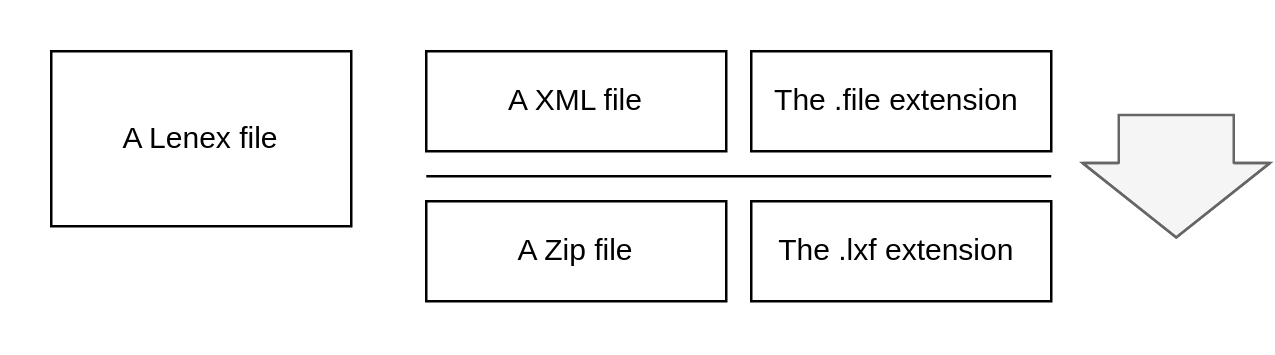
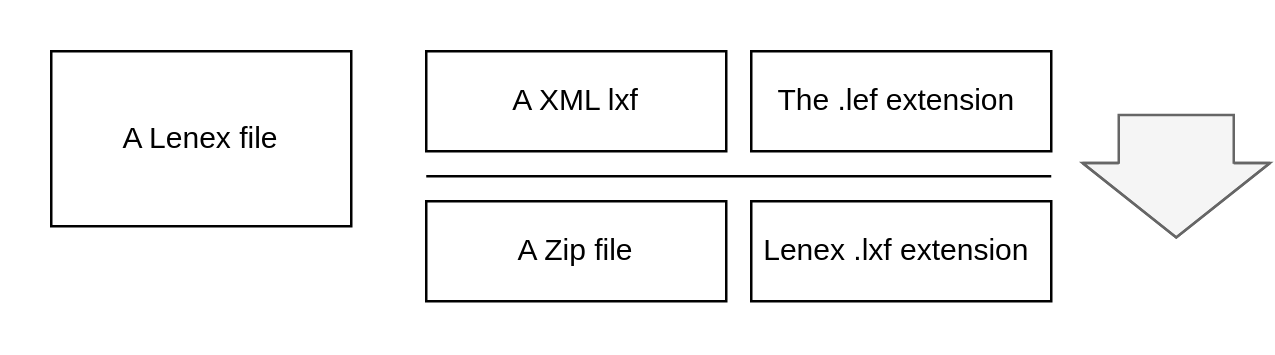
node "A XML file": label "A XML file" -> "A XML lxf"
node "The .file extension": label "The .file extension" -> "The .lef extension"
node "The .lxf extension": label "The .lxf extension" -> "Lenex .lxf extension"
